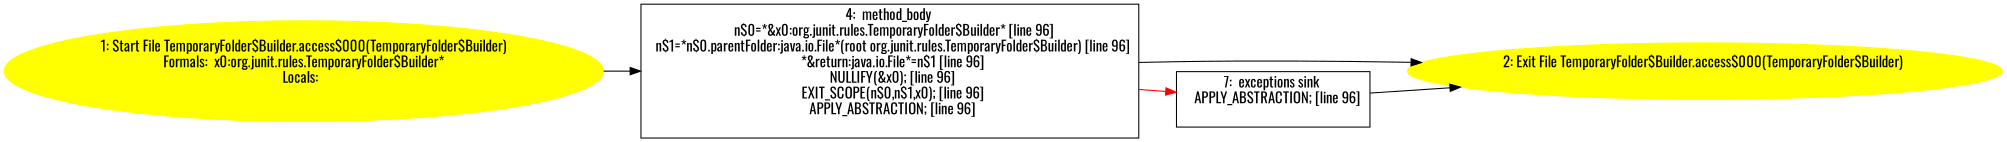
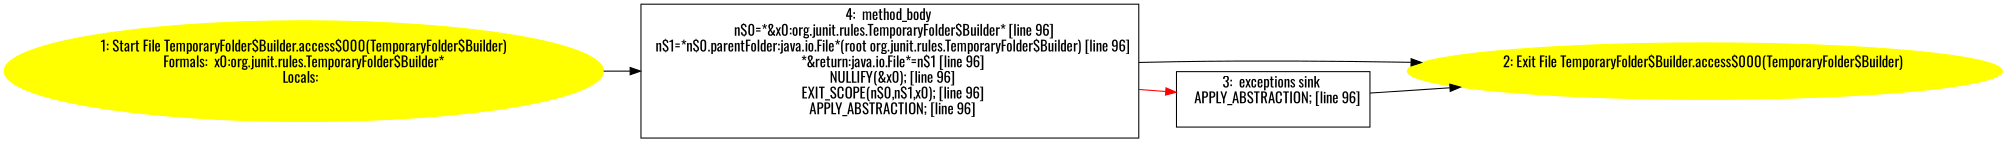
node "7:  exceptions sink APPLY_ABSTRACTION; [line 96]": label "7:  exceptions sink APPLY_ABSTRACTION; [line 96]" -> "3:  exceptions sink APPLY_ABSTRACTION; [line 96]"
